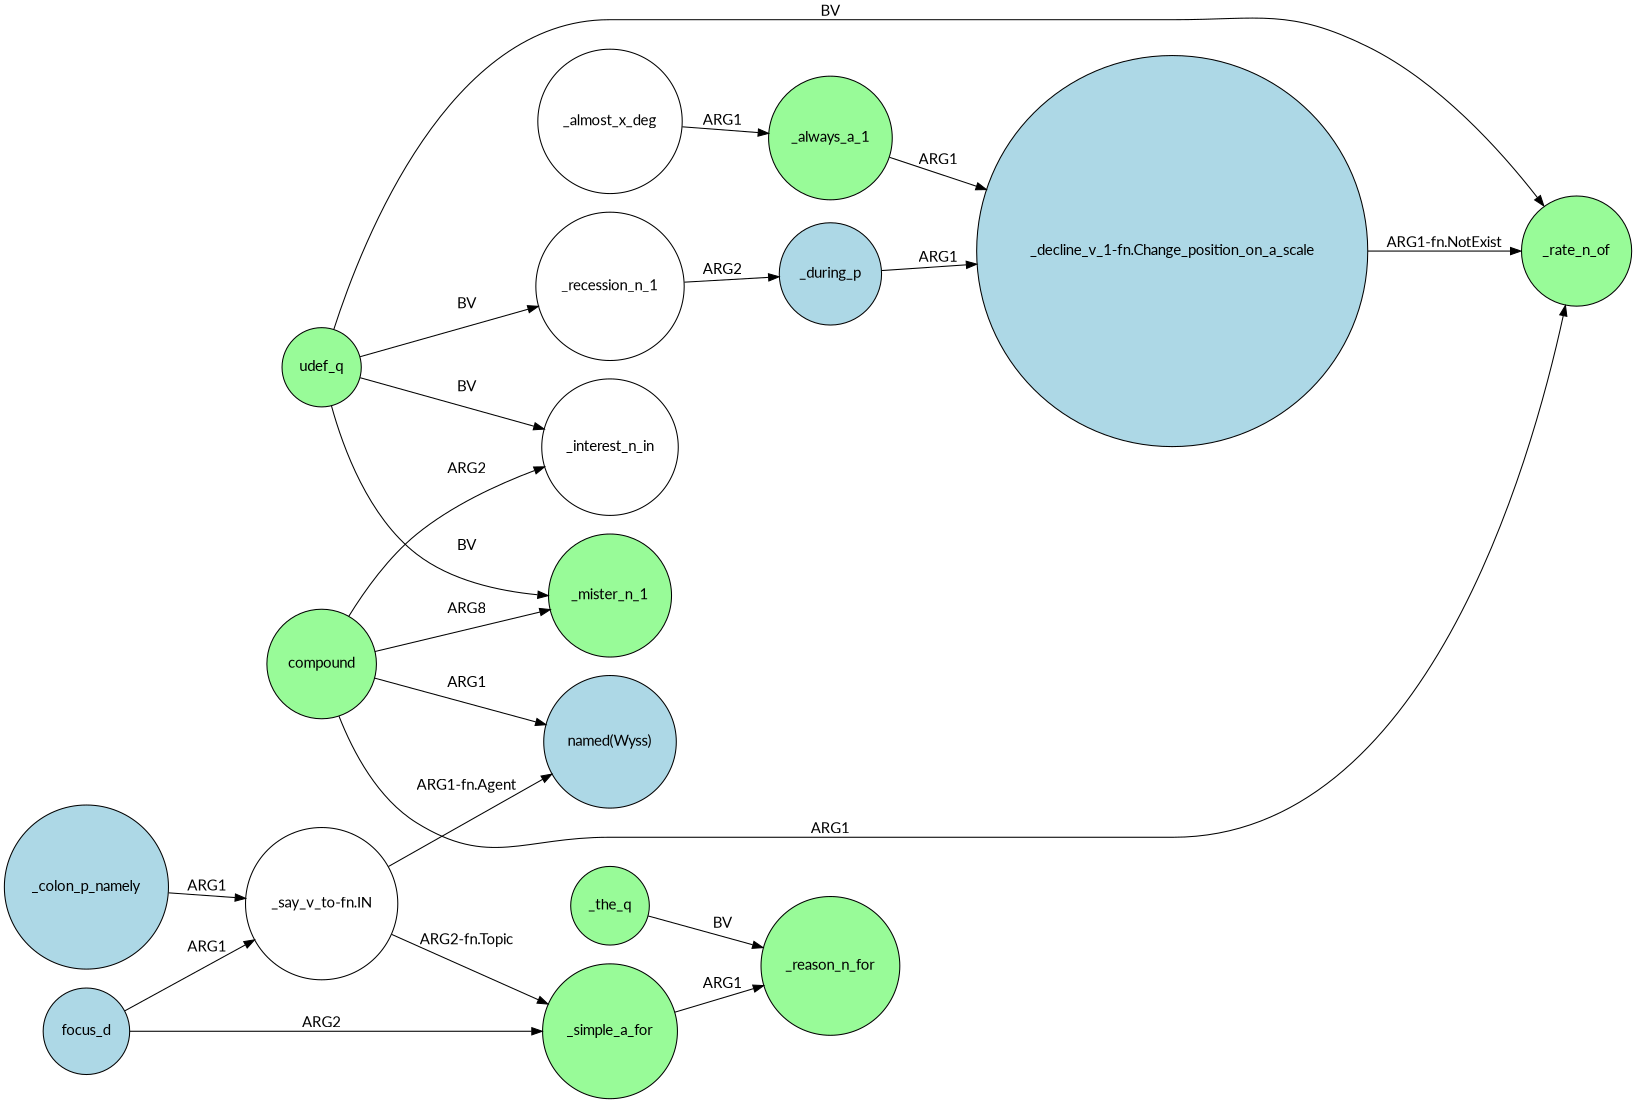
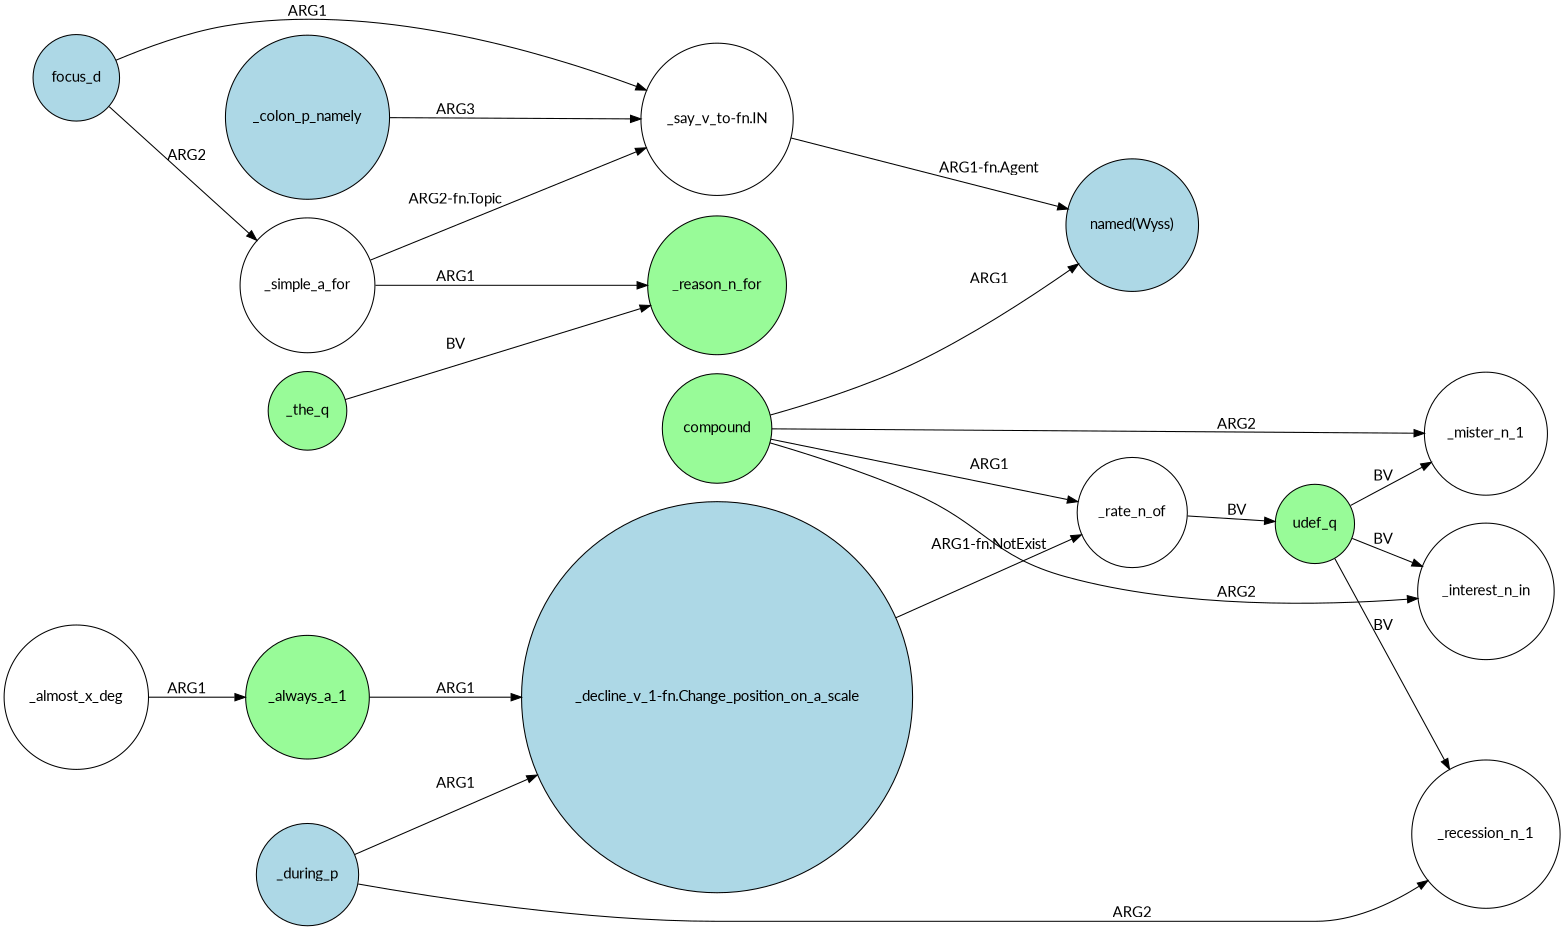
edge "udef_q" -> "_rate_n_of": reversed
node "_rate_n_of": fillcolor palegreen -> white
edge "_recession_n_1" -> "_during_p": reversed
node "_mister_n_1": fillcolor palegreen -> white
edge "compound" -> "_mister_n_1": label "ARG8" -> "ARG2"
edge "_colon_p_namely" -> "_say_v_to-fn.IN": label "ARG1" -> "ARG3"
edge "_say_v_to-fn.IN" -> "_simple_a_for": reversed
node "_simple_a_for": fillcolor palegreen -> white
